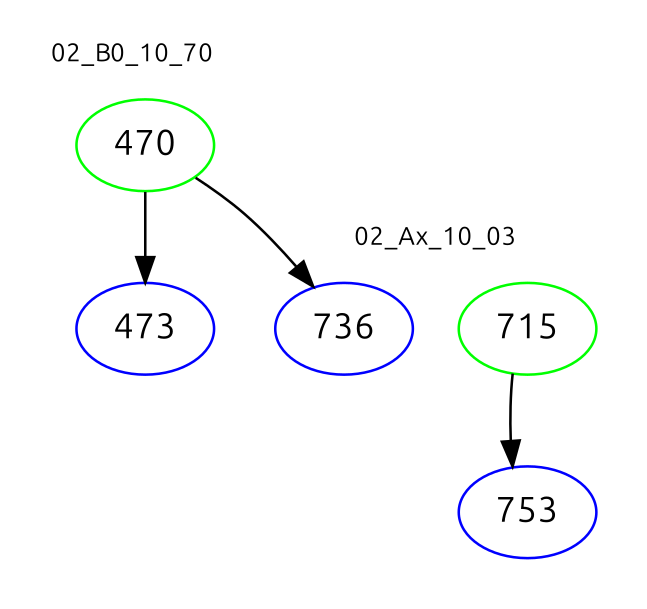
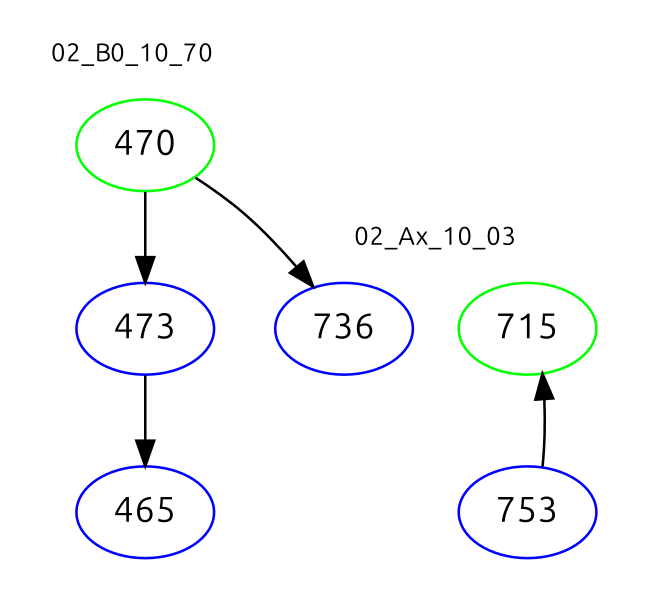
edge "715" -> "753": reversed
node "465": added
